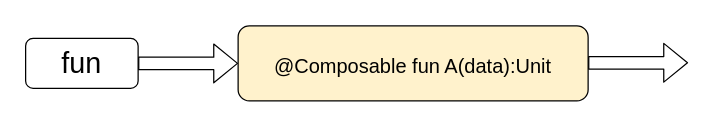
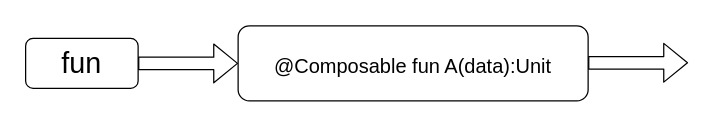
node "@Composable fun A(data):Unit": fillcolor #fff2cc -> #ffffff
